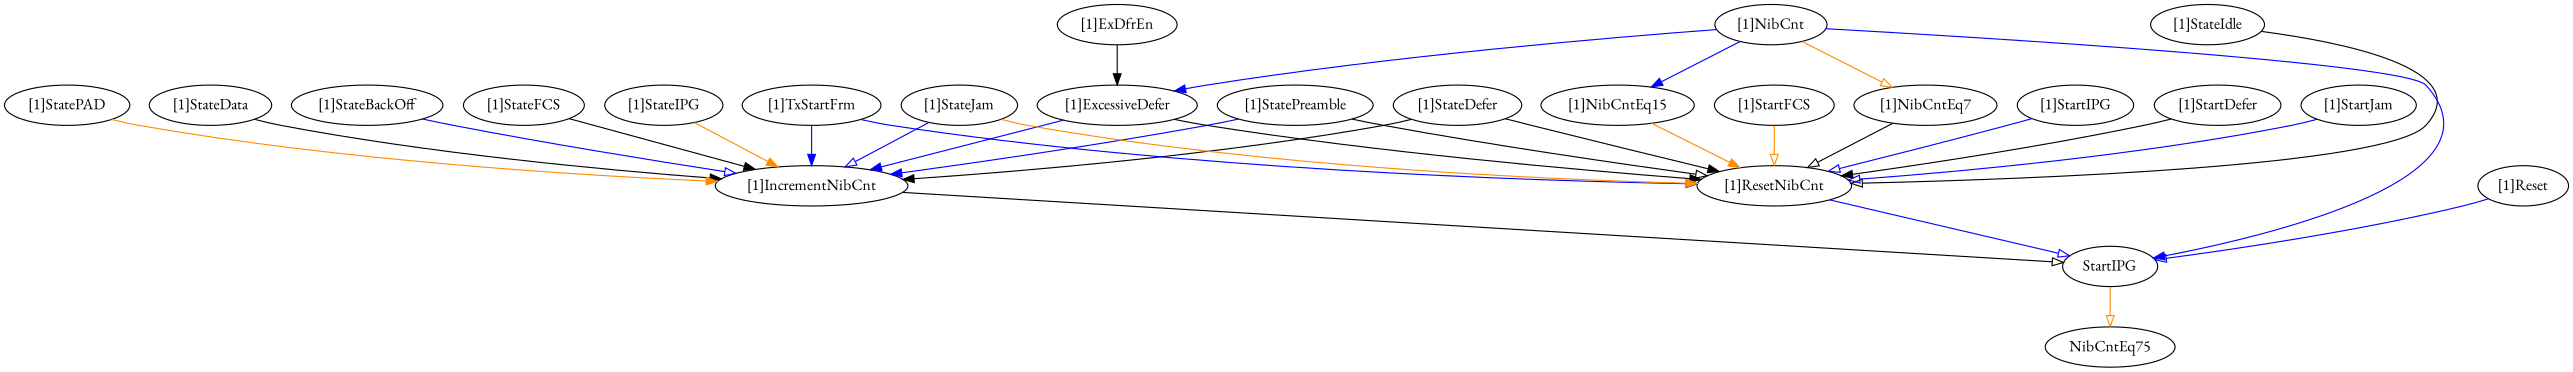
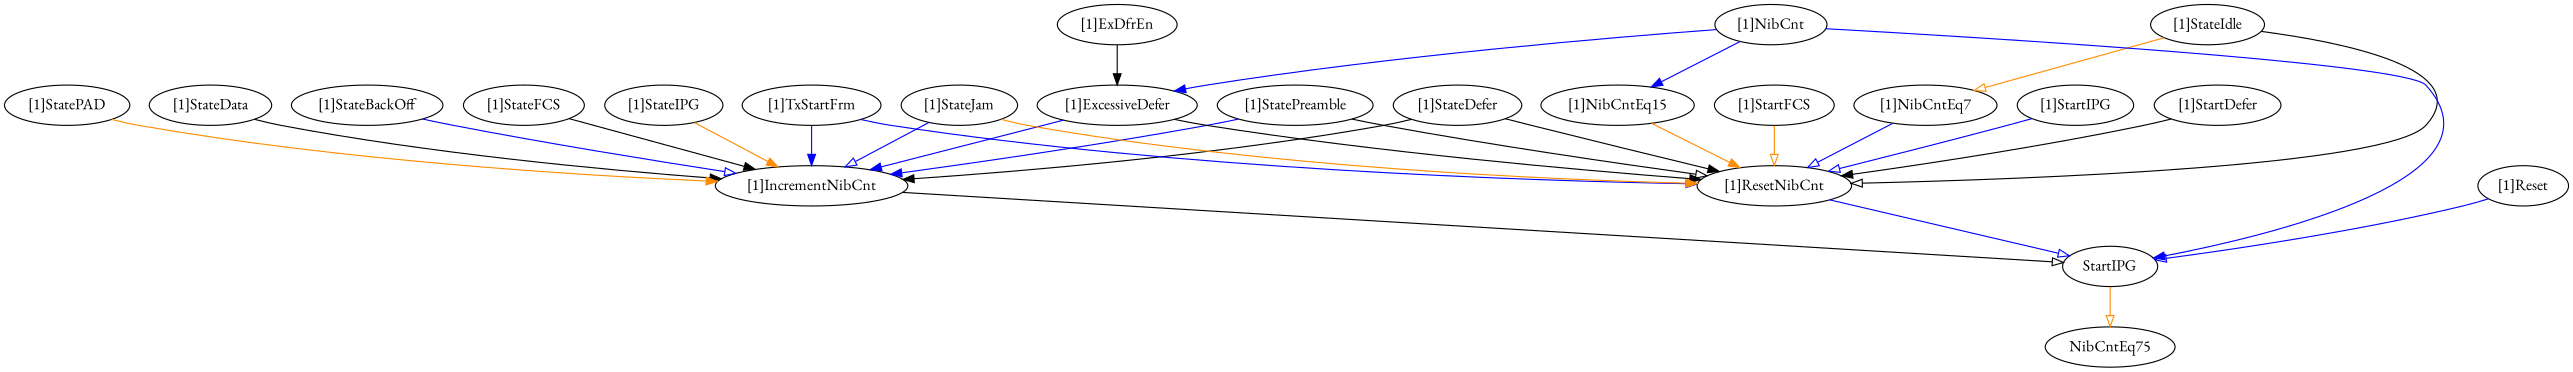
edge "[1]NibCnt" -> "[1]NibCntEq7": now "[1]StateIdle" -> "[1]NibCntEq7"
node "[1]StartJam": removed
edge "[1]NibCntEq7" -> "[1]ResetNibCnt": color black -> blue
